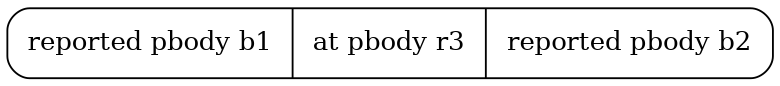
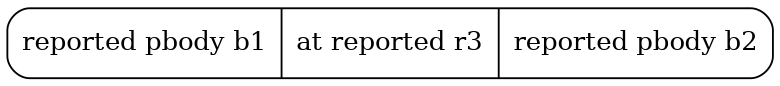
node "reported pbody b1": text "at pbody r3" -> "at reported r3"
